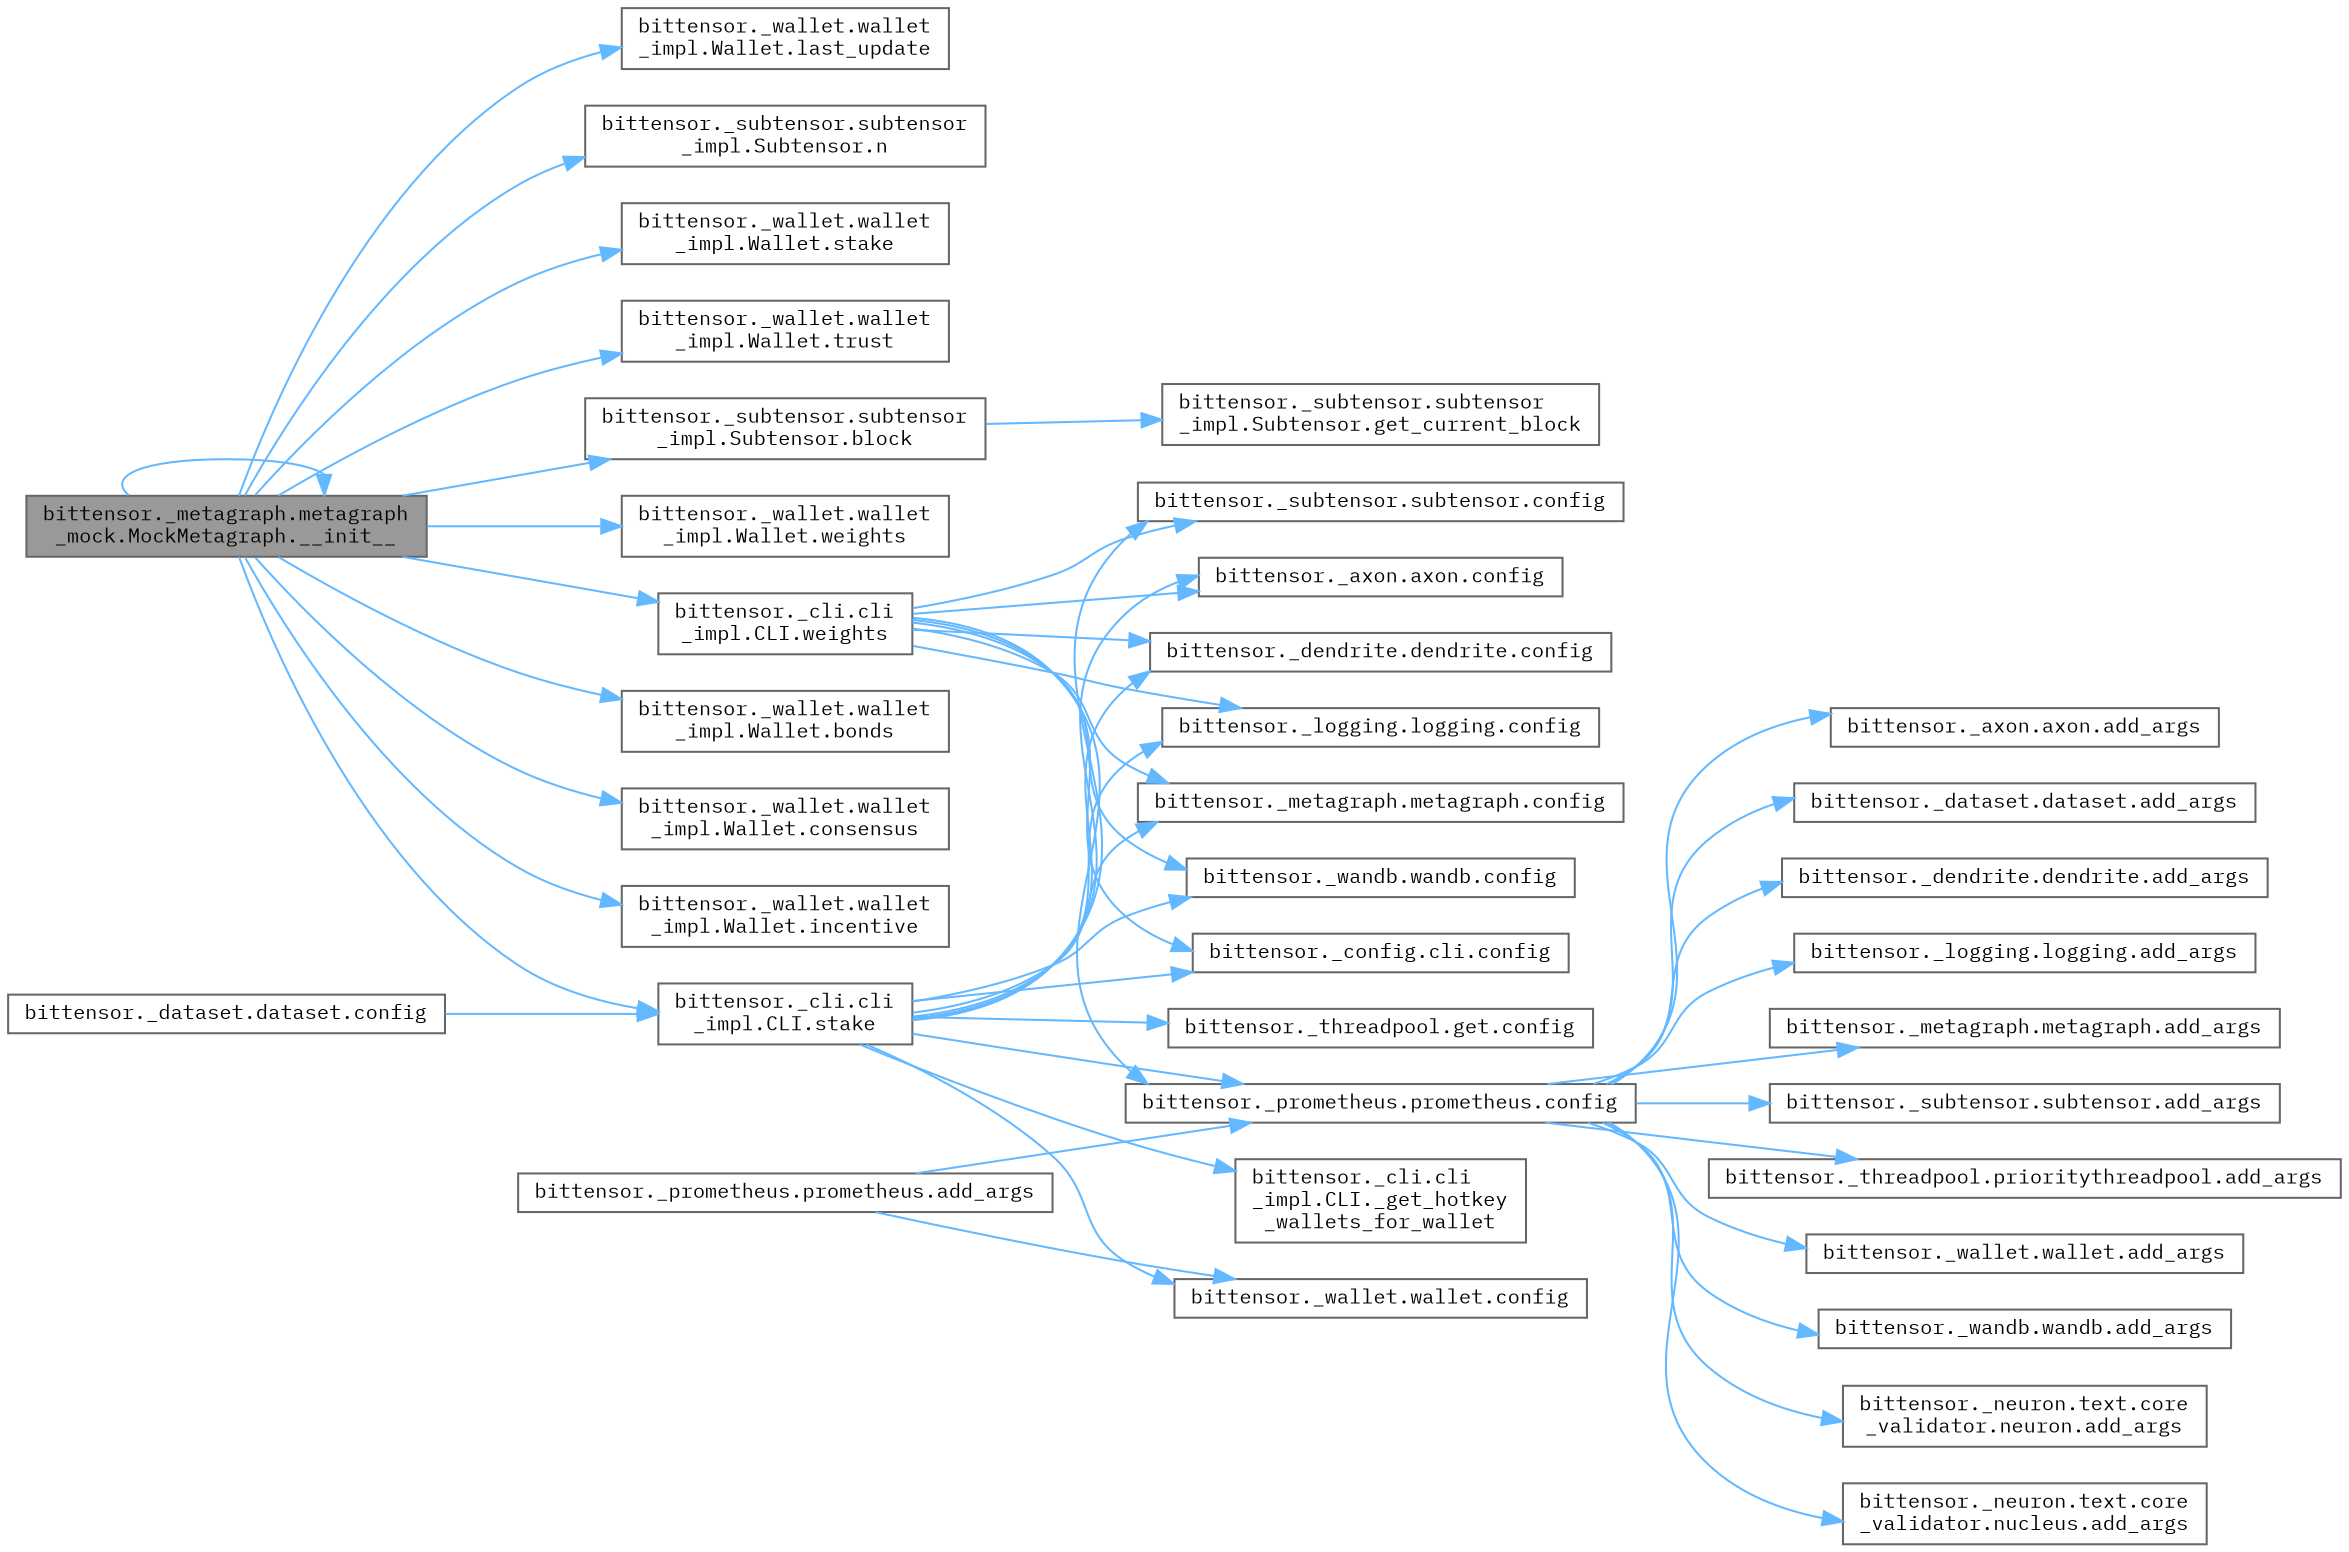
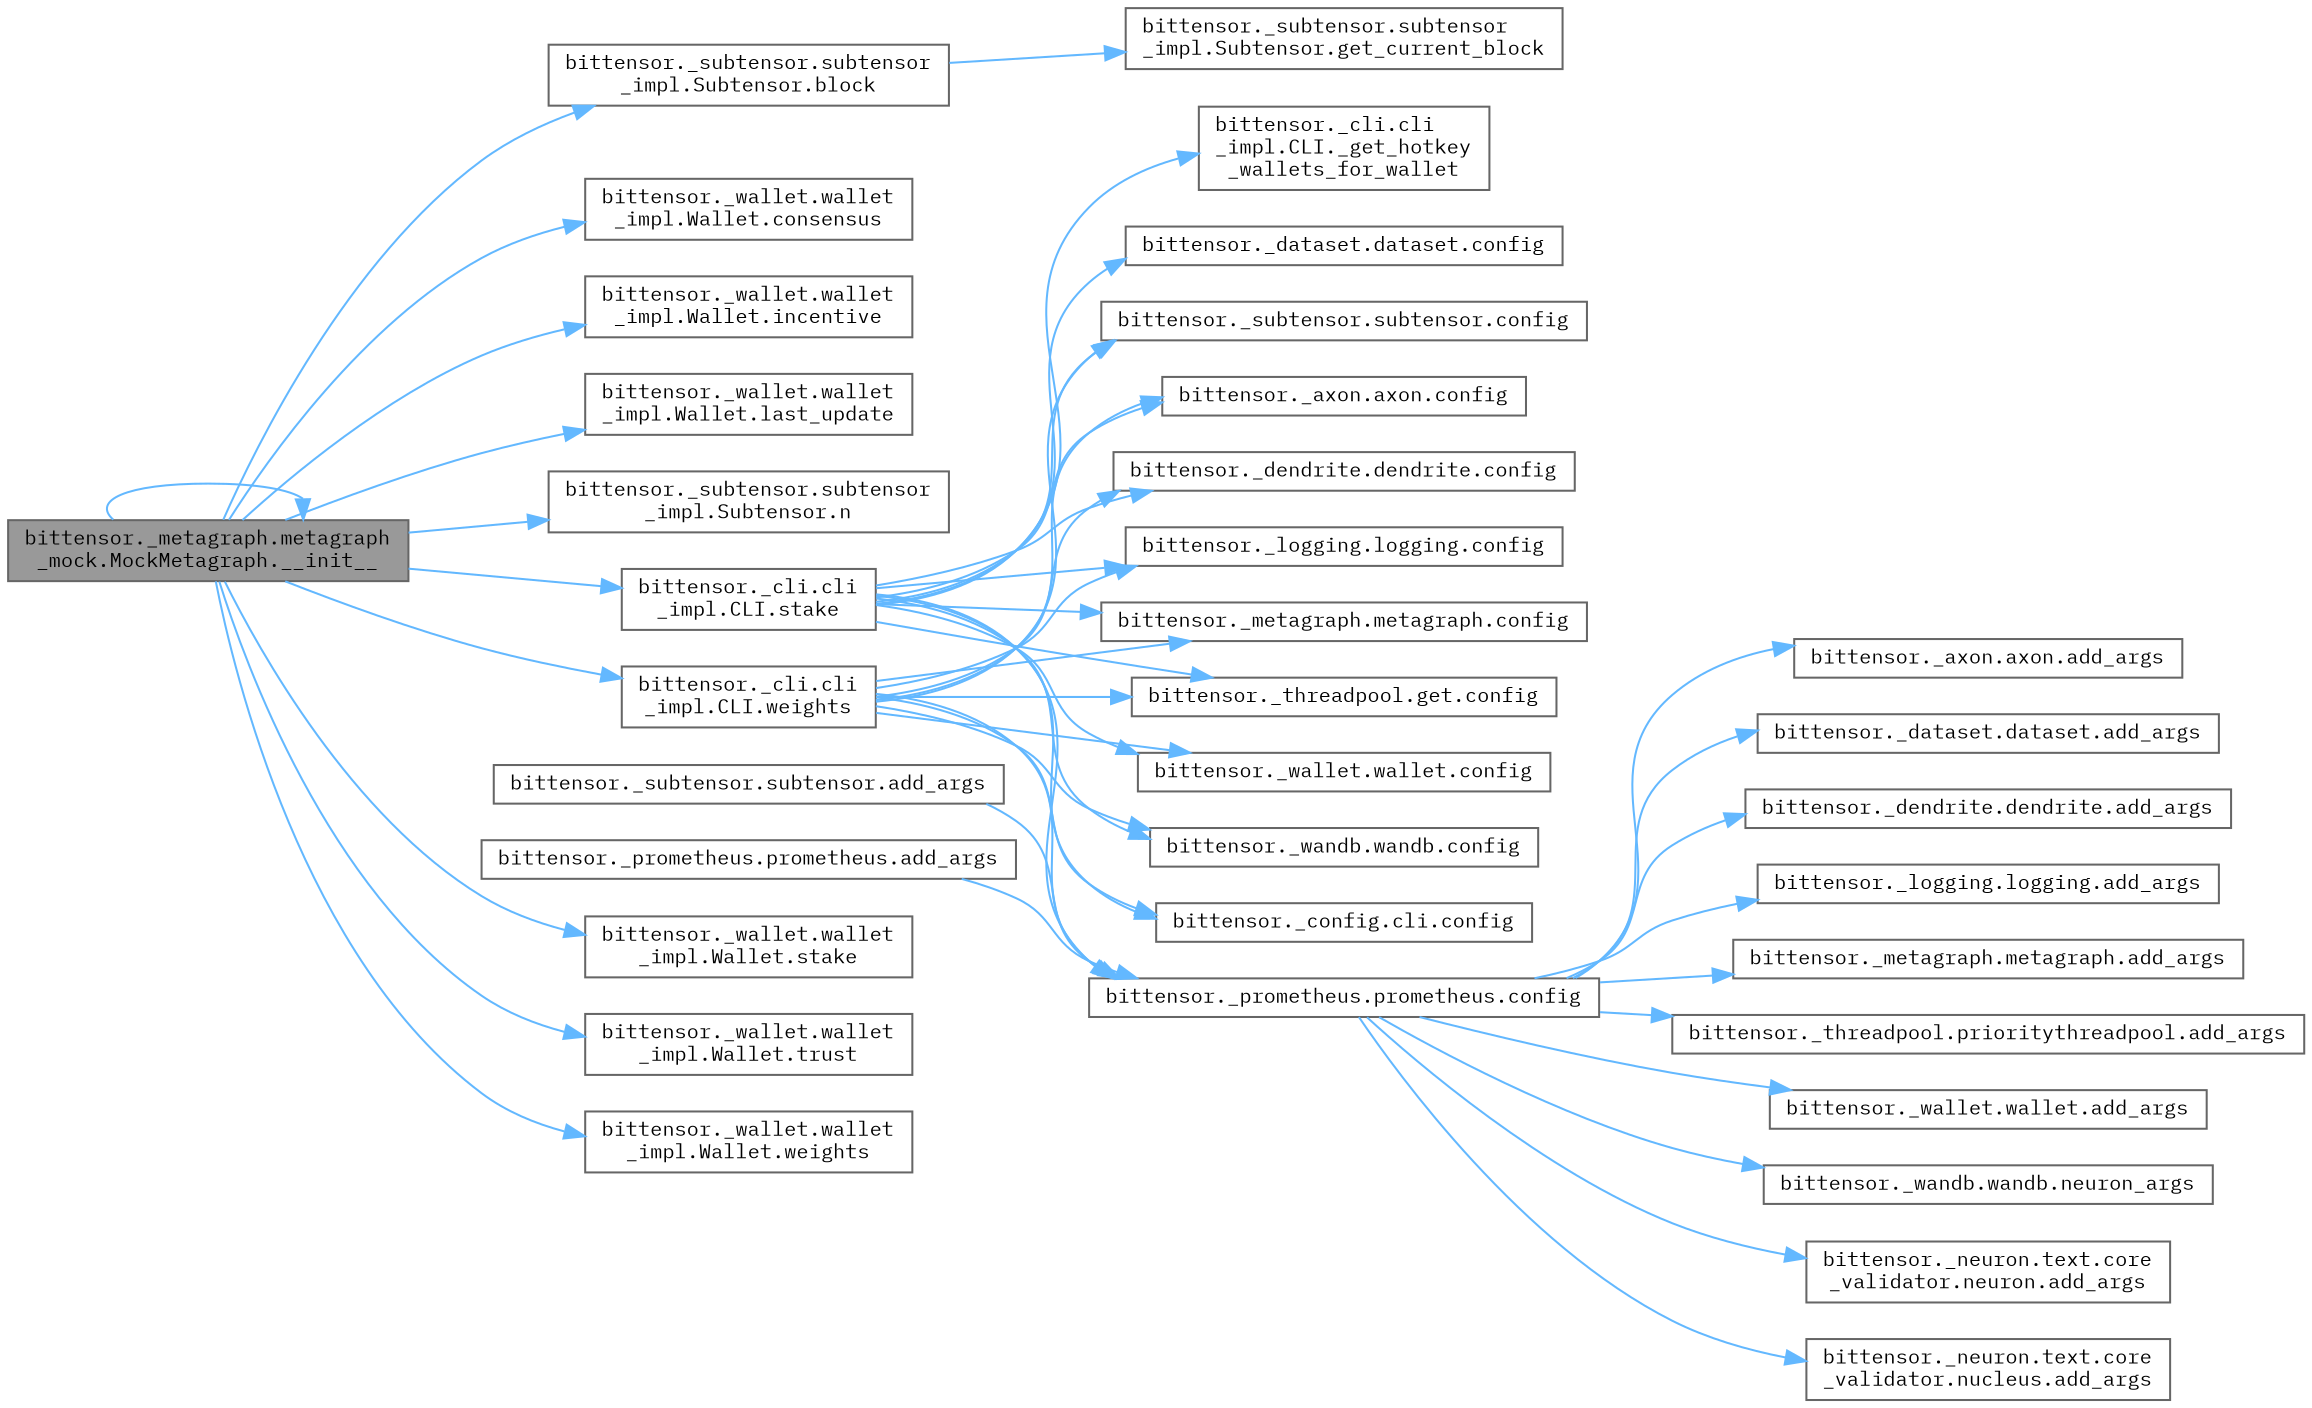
edge "bittensor._cli.cli _impl.CLI.weights" -> "bittensor._threadpool.get.config": added
node "bittensor._wallet.wallet _impl.Wallet.bonds": removed
edge "bittensor._dataset.dataset.config" -> "bittensor._cli.cli _impl.CLI.stake": reversed
edge "bittensor._prometheus.prometheus.config" -> "bittensor._subtensor.subtensor.add_args": reversed
edge "bittensor._prometheus.prometheus.add_args" -> "bittensor._wallet.wallet.config": now "bittensor._cli.cli _impl.CLI.weights" -> "bittensor._wallet.wallet.config"
node "bittensor._wandb.wandb.add_args": label "bittensor._wandb.wandb.add_args" -> "bittensor._wandb.wandb.neuron_args"
